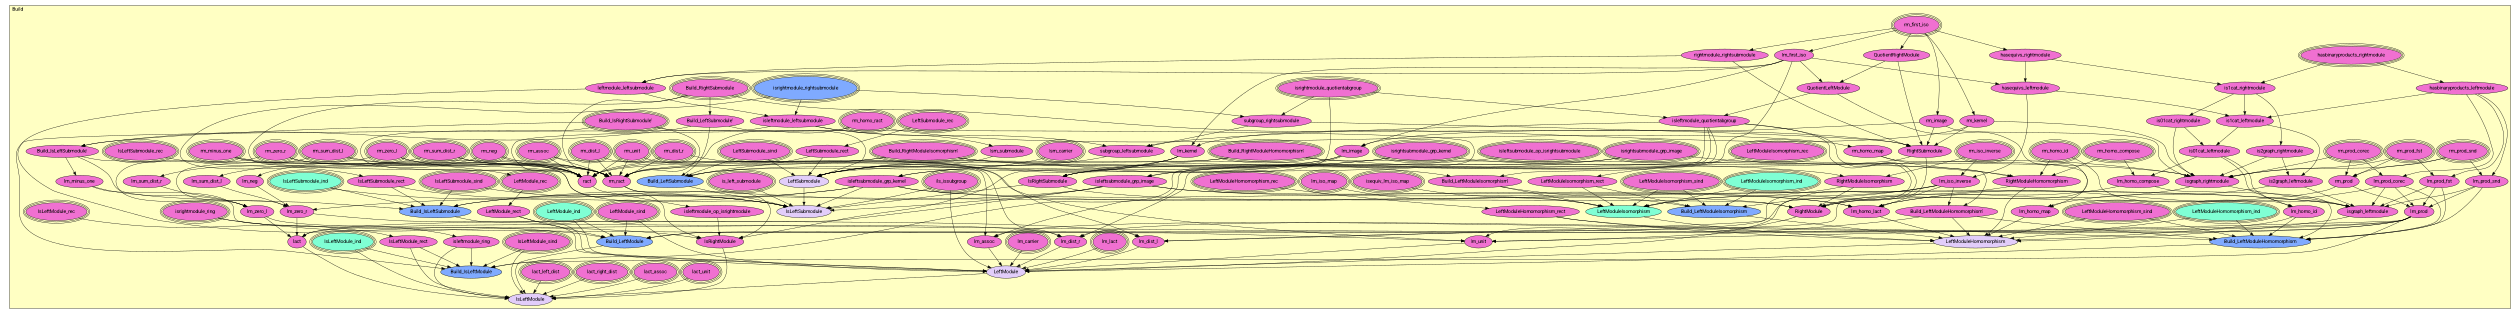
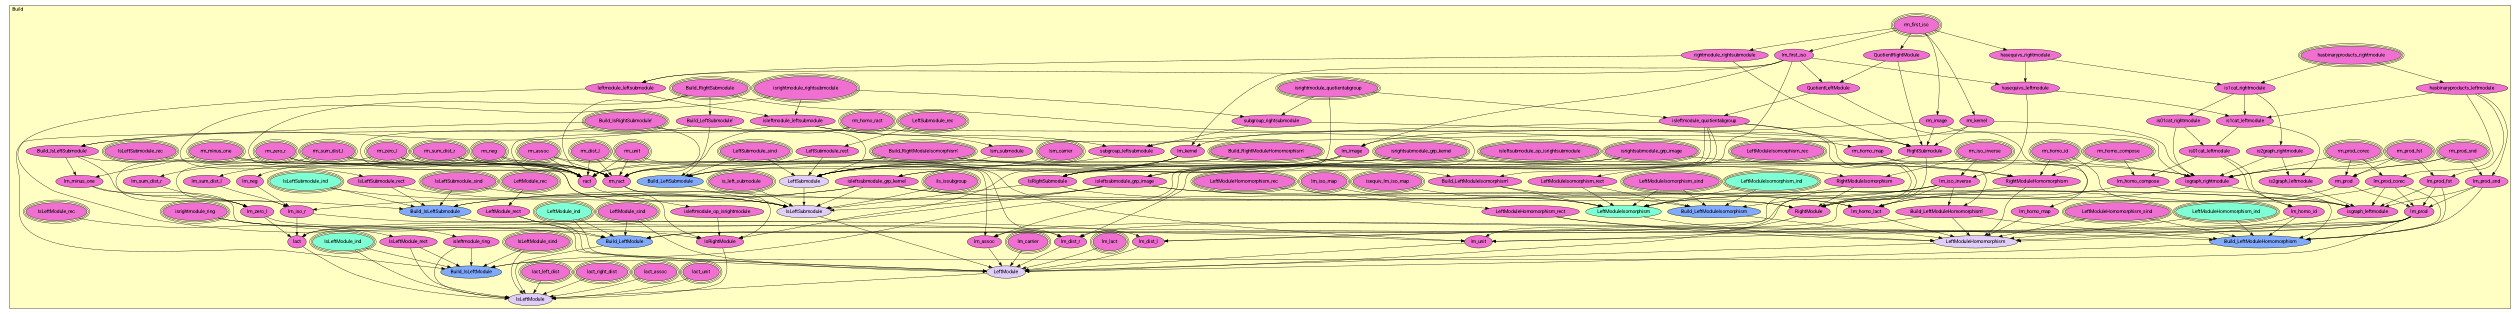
node "isrightmodule_rightsubmodule": fillcolor #7faaff -> #f070d1
node "rm_dist_r": removed
edge "rm_minus_one" -> "LeftModule_rec": now "rm_minus_one" -> "lm_minus_one"
edge "is2graph_leftmodule" -> "lm_homo_map": removed
node "lm_zero_r": label "lm_zero_r" -> "lm_iso_r"
edge "ils_issubgroup" -> "LeftModule": now "IsLeftSubmodule" -> "LeftModule"
